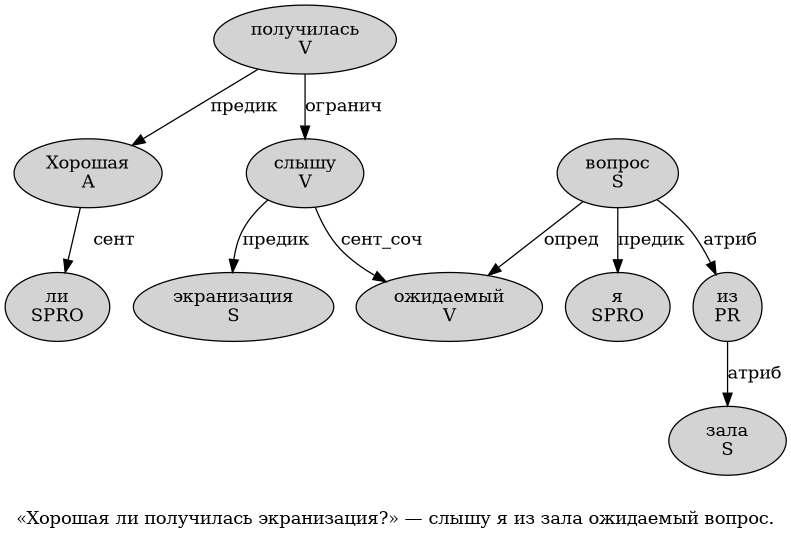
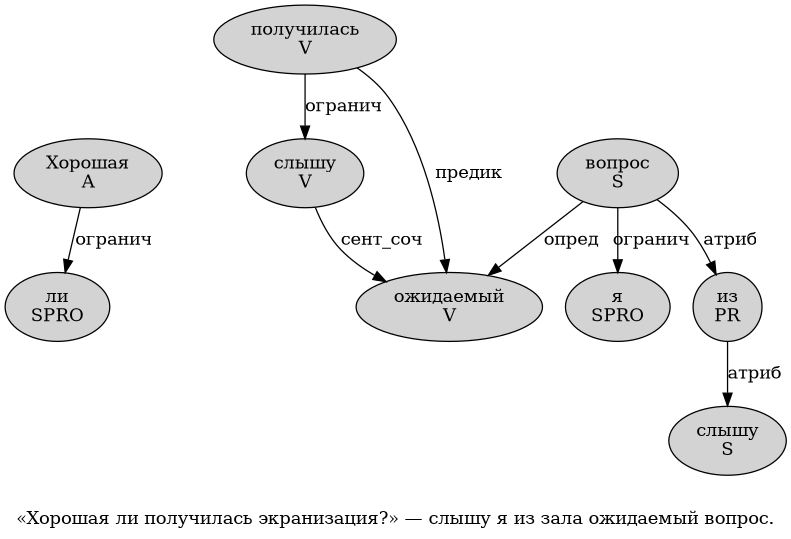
edge "получилась V" -> "Хорошая A": now "получилась V" -> "ожидаемый V"
edge "Хорошая A" -> "ли SPRO": label "сент" -> "огранич"
edge "вопрос S" -> "я SPRO": label "предик" -> "огранич"
node "экранизация S": removed
node "зала S": label "зала S" -> "слышу S"
